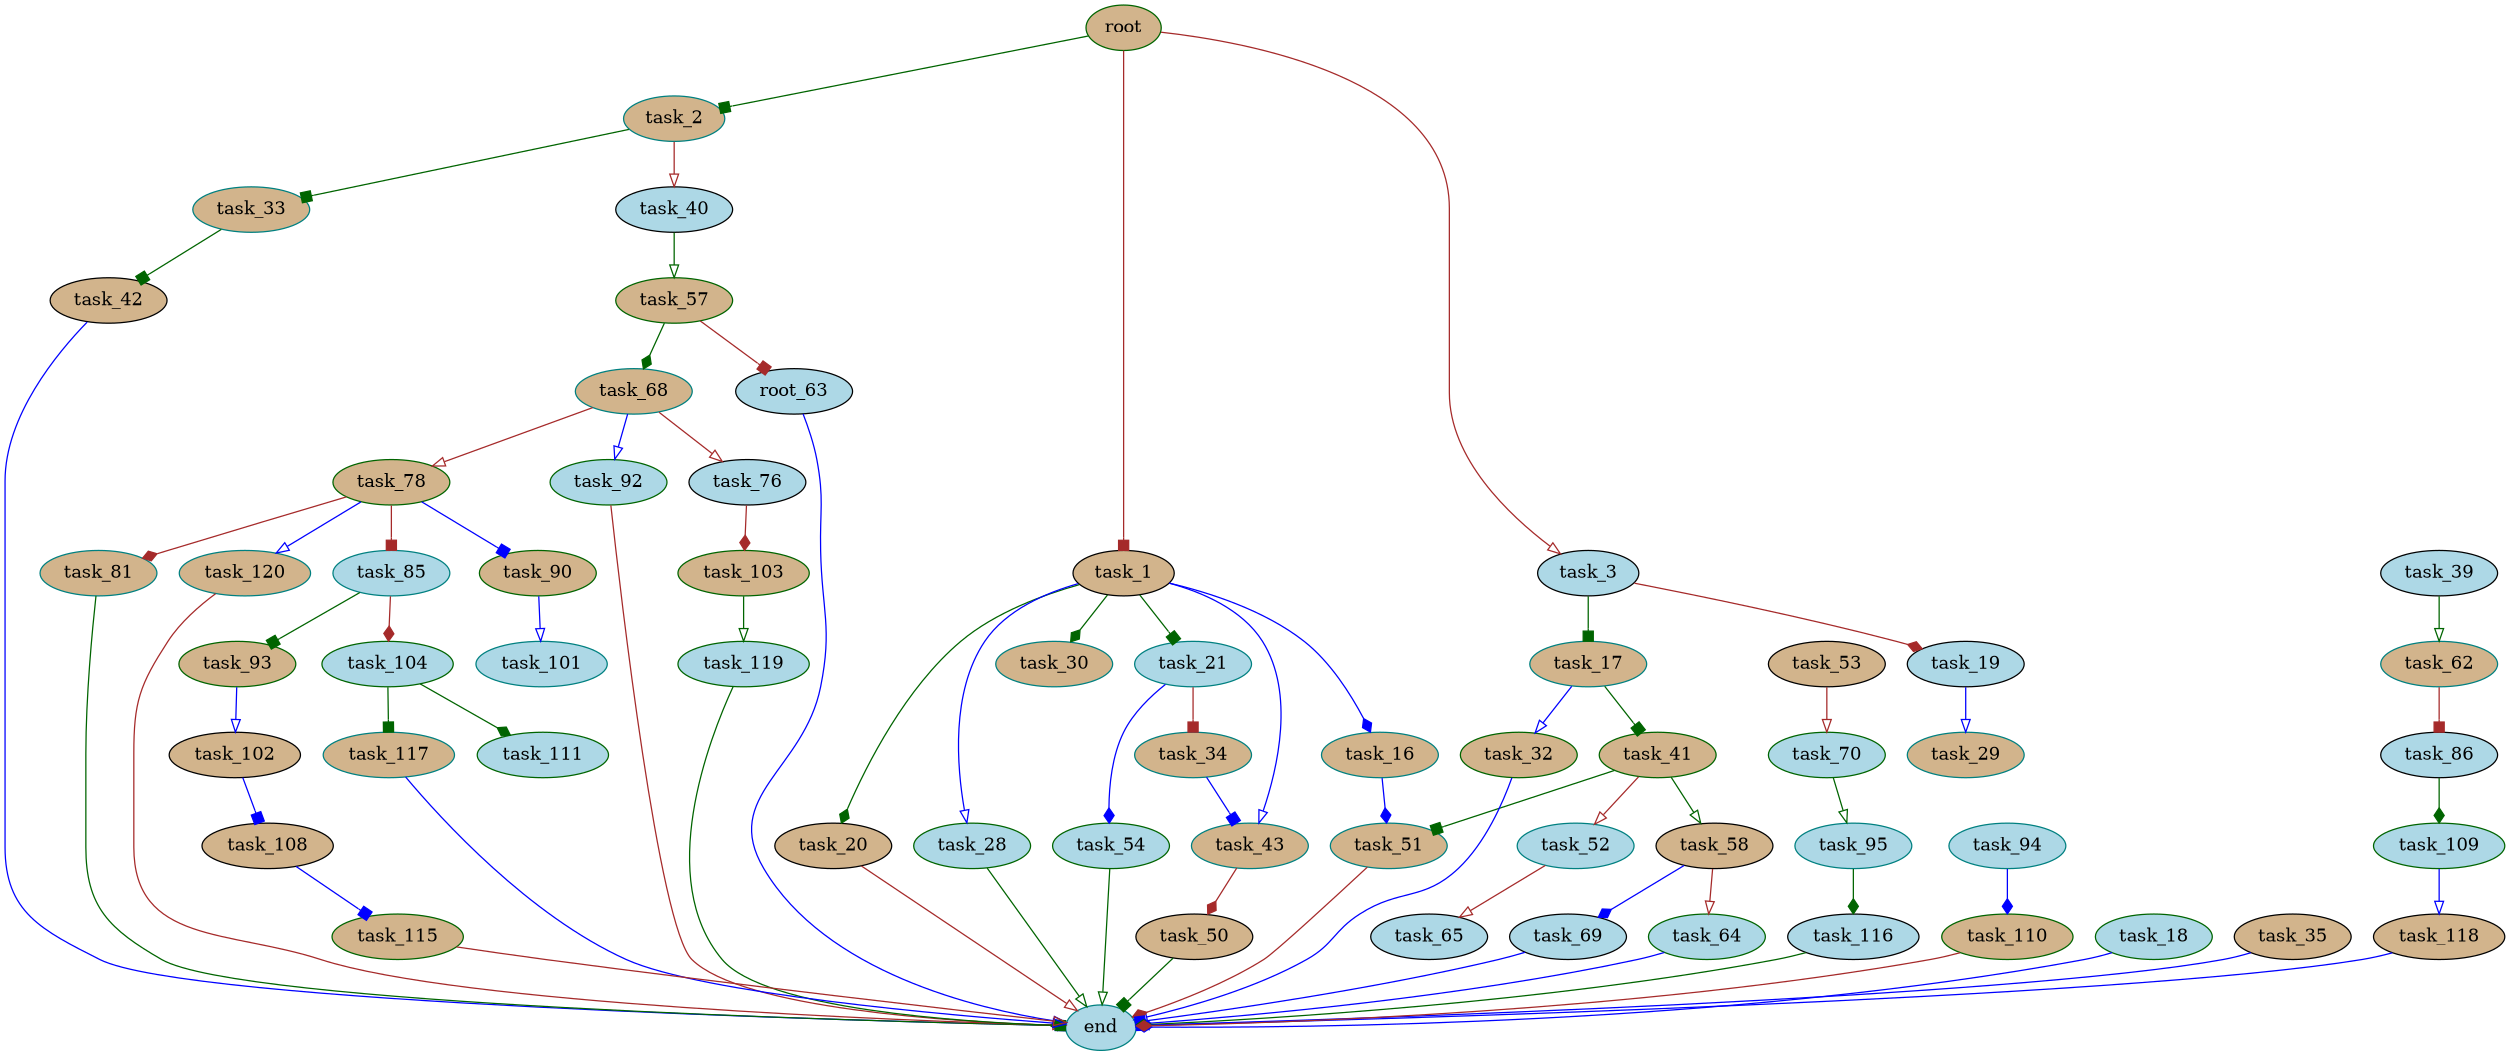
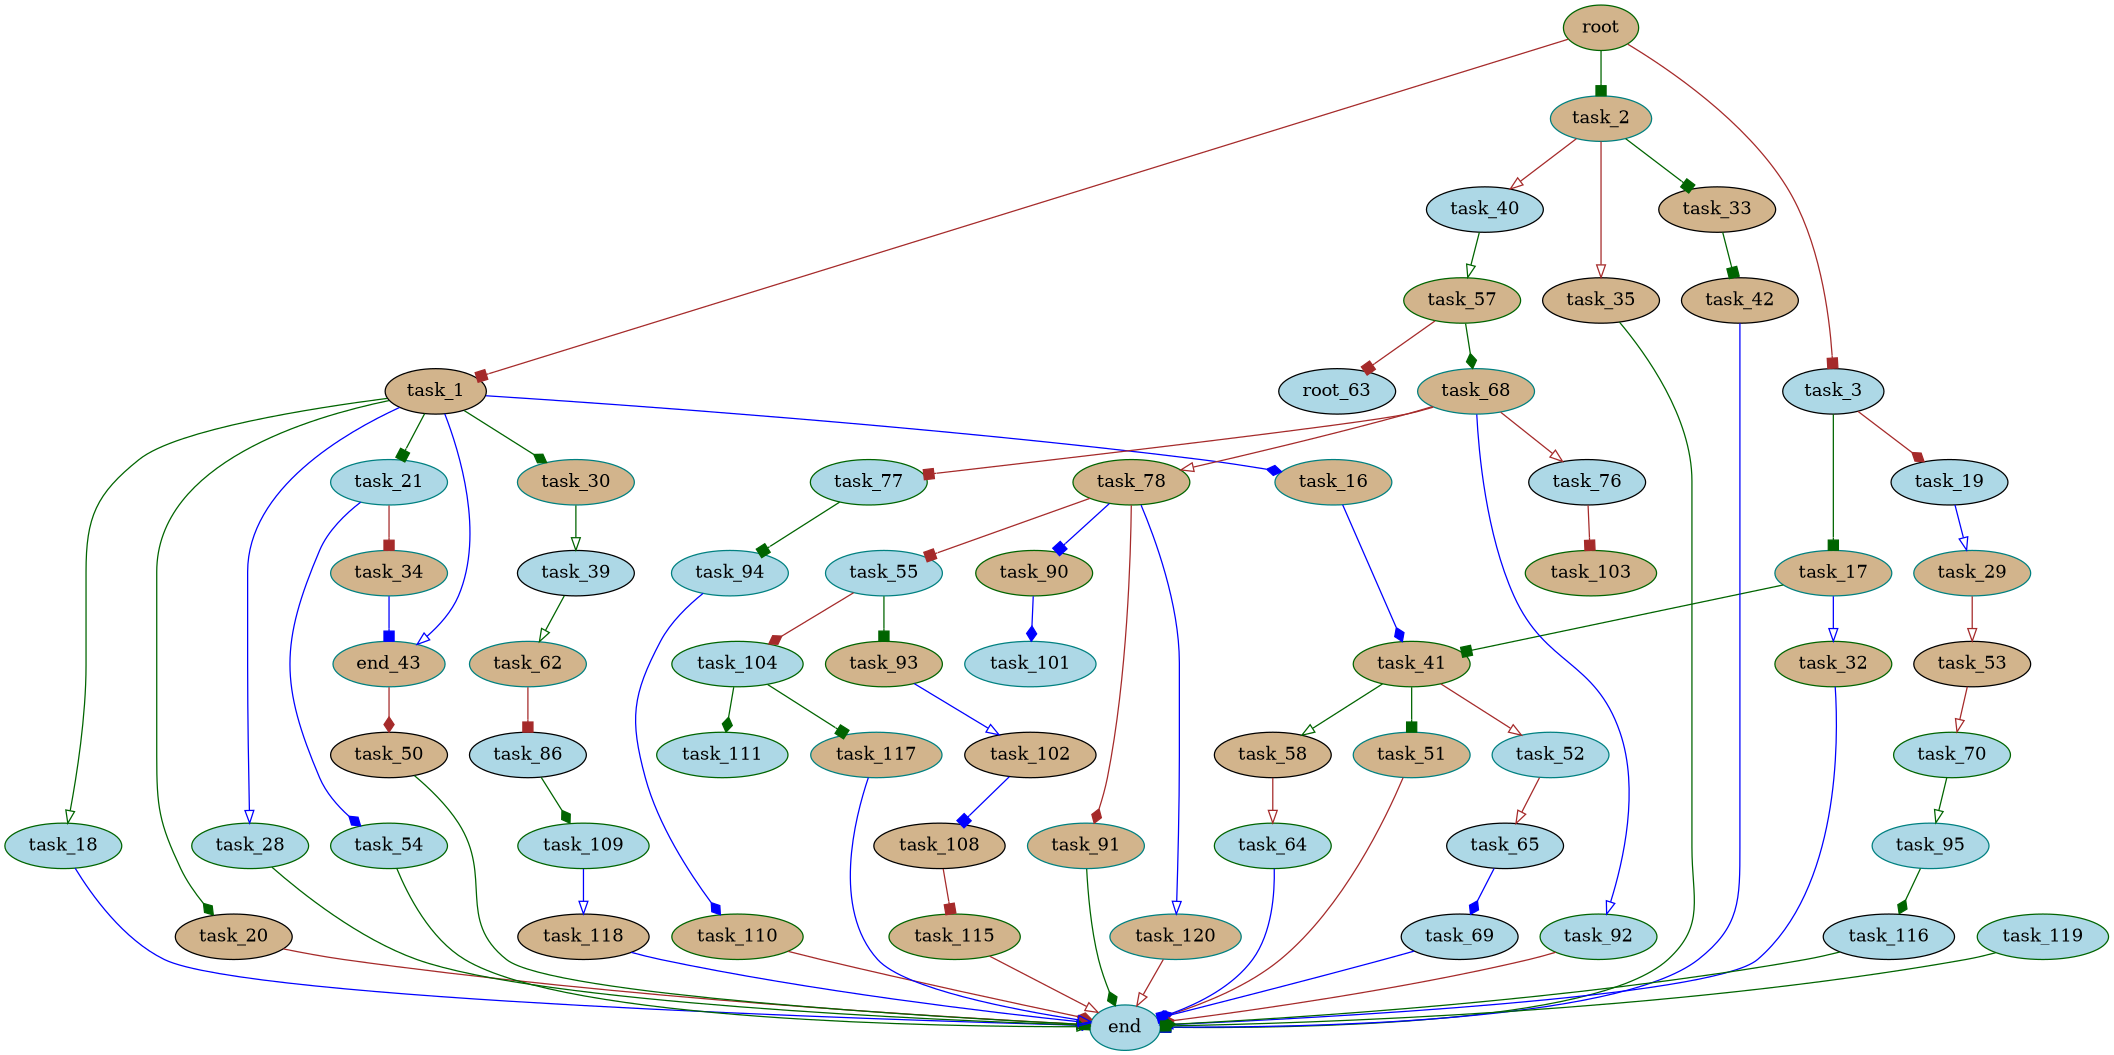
edge "task_2" -> "task_35": added
node "task_33": color teal -> black
edge "root" -> "task_3": arrowhead onormal -> box
node "task_77": added
edge "task_1" -> "task_18": added
edge "task_76" -> "task_103": arrowhead diamond -> box
edge "task_30" -> "task_39": added
node "task_81": label "task_81" -> "task_91"
node "task_85": label "task_85" -> "task_55"
edge "task_90" -> "task_101": arrowhead onormal -> diamond
edge "task_103" -> "task_119": removed
edge "task_29" -> "task_53": added
edge "task_16" -> "task_51": now "task_16" -> "task_41"
edge "root_63" -> "end": removed
node "task_43": label "task_43" -> "end_43"
edge "task_58" -> "task_69": now "task_65" -> "task_69"
edge "task_108" -> "task_115": color blue -> brown
edge "task_35" -> "end": color blue -> darkgreen
